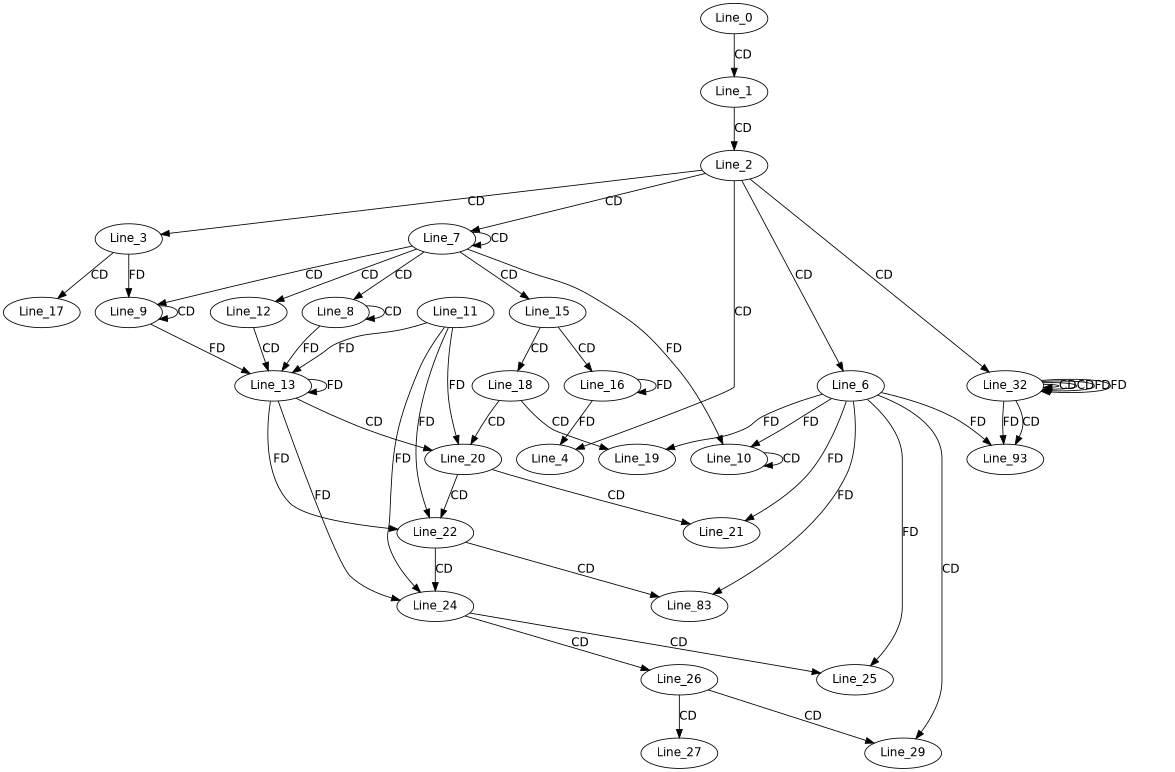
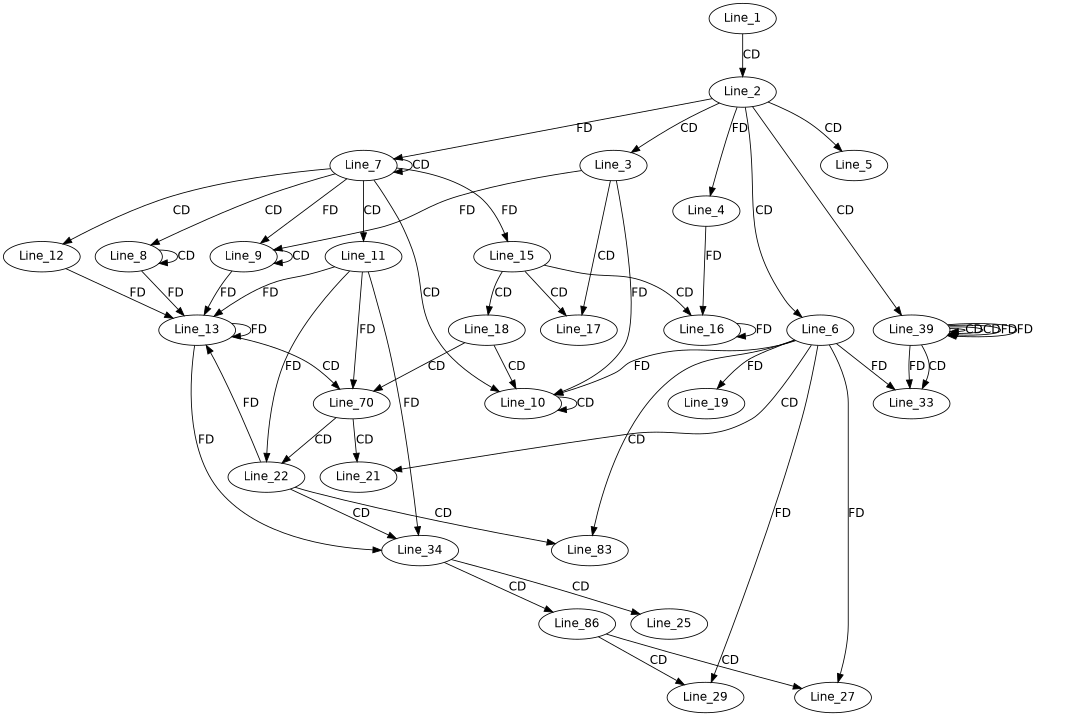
node "Line_0": removed
node "Line_5": added
edge "Line_2" -> "Line_7": label "CD" -> "FD"
edge "Line_7" -> "Line_11": added, label "CD"
edge "Line_7" -> "Line_9": label "CD" -> "FD"
edge "Line_7" -> "Line_15": label "CD" -> "FD"
edge "Line_15" -> "Line_17": added, label "CD"
edge "Line_3" -> "Line_10": added, label "FD"
edge "Line_2" -> "Line_4": label "CD" -> "FD"
edge "Line_12" -> "Line_13": label "CD" -> "FD"
edge "Line_7" -> "Line_10": label "FD" -> "CD"
node "Line_32": label "Line_32" -> "Line_39"
edge "Line_16" -> "Line_4": reversed
edge "Line_18" -> "Line_19": now "Line_18" -> "Line_10"
node "Line_20": label "Line_20" -> "Line_70"
edge "Line_6" -> "Line_21": label "FD" -> "CD"
node "Line_93": label "Line_93" -> "Line_33"
edge "Line_6" -> "Line_83": label "FD" -> "CD"
edge "Line_13" -> "Line_22": reversed
edge "Line_6" -> "Line_25": now "Line_6" -> "Line_27"
edge "Line_6" -> "Line_29": label "CD" -> "FD"
node "Line_24": label "Line_24" -> "Line_34"
node "Line_26": label "Line_26" -> "Line_86"
